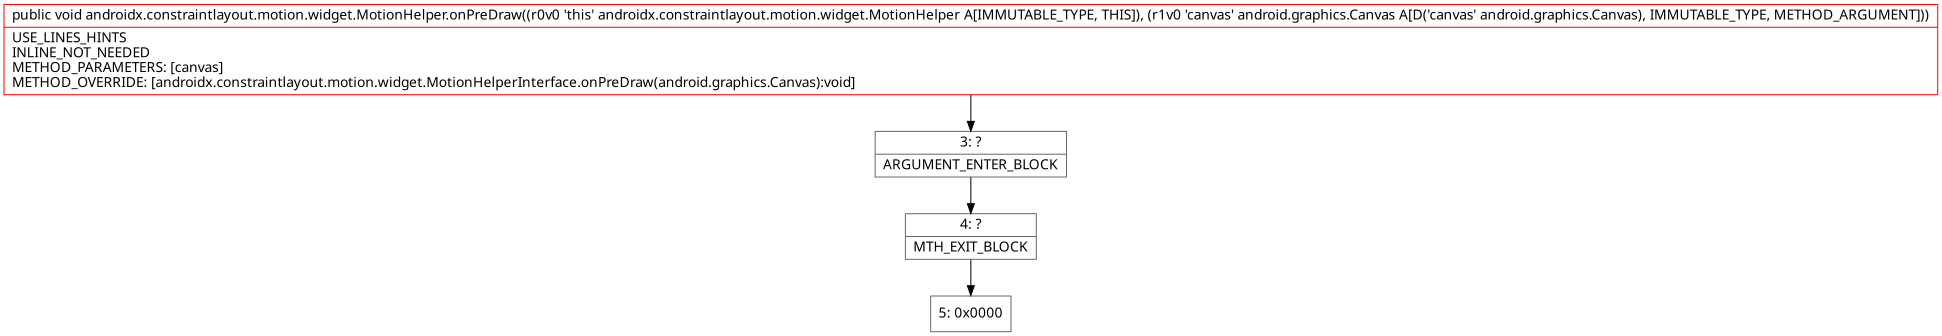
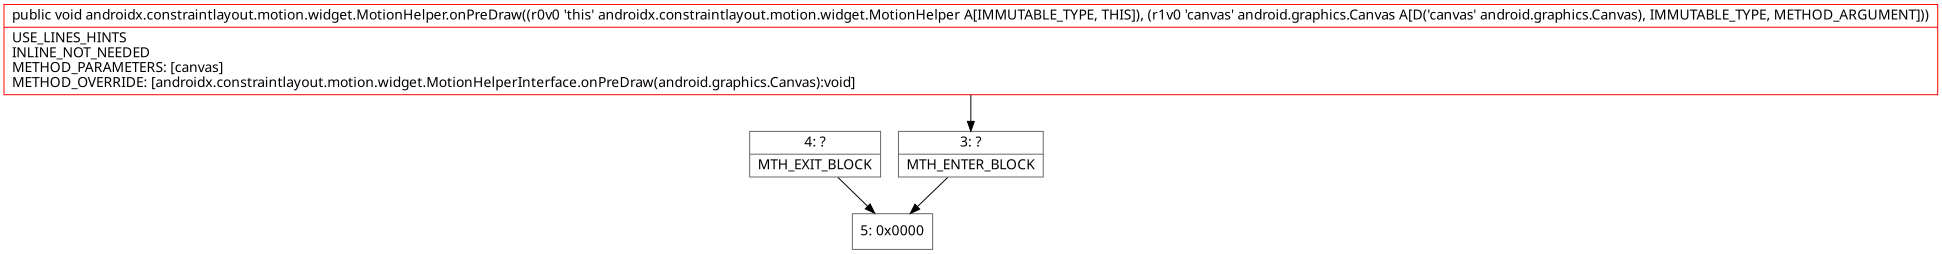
node "3: ?": text "ARGUMENT_ENTER_BLOCK" -> "MTH_ENTER_BLOCK"
edge "3: ?" -> "4: ?": now "3: ?" -> "5: 0x0000"
